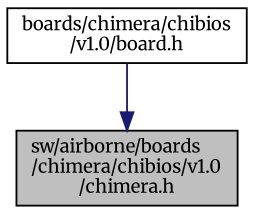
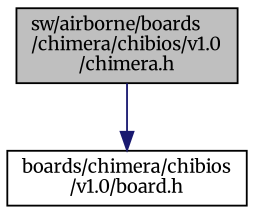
edge "boards/chimera/chibios /v1.0/board.h" -> "sw/airborne/boards /chimera/chibios/v1.0 /chimera.h": reversed
